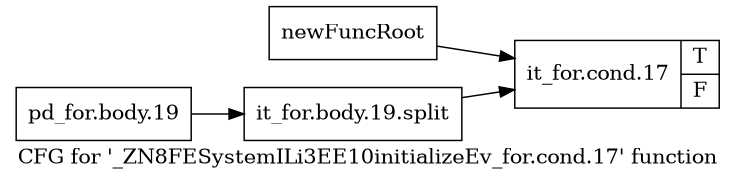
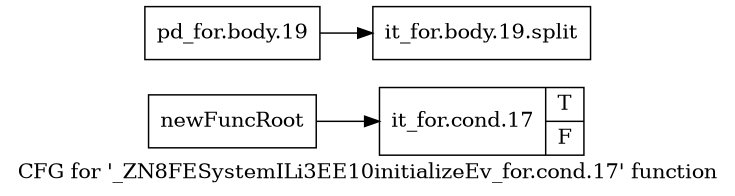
edge "it_for.body.19.split" -> "it_for.cond.17": removed
